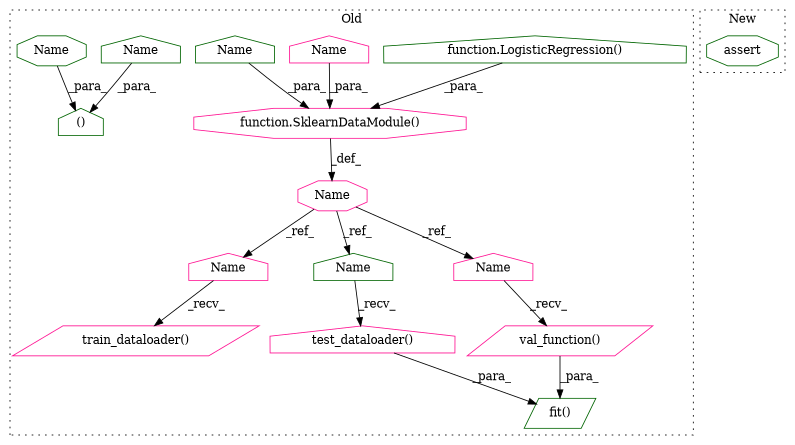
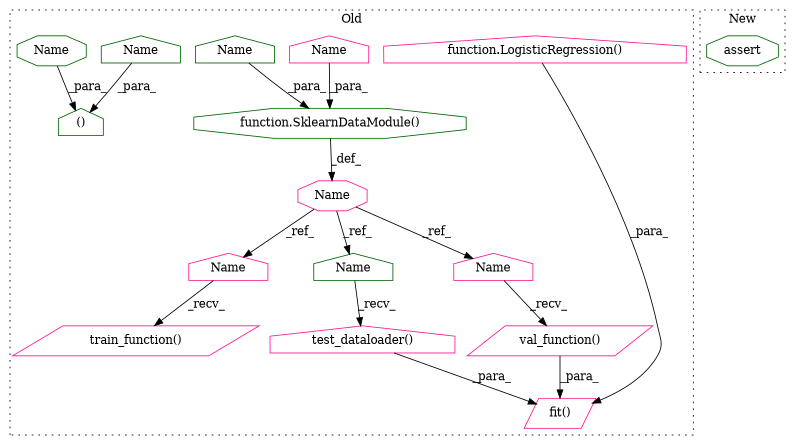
node "function.LogisticRegression()": color darkgreen -> deeppink
edge "function.LogisticRegression()" -> "function.SklearnDataModule()": now "function.LogisticRegression()" -> "fit()"
node "function.SklearnDataModule()": color deeppink -> darkgreen
node "train_dataloader()": label "train_dataloader()" -> "train_function()"
node "fit()": color darkgreen -> deeppink
